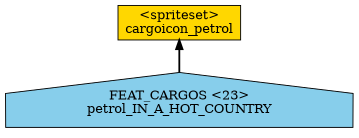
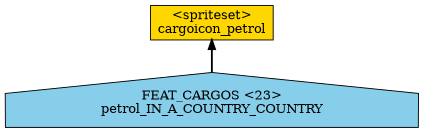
node "FEAT_CARGOS <23> petrol_IN_A_HOT_COUNTRY": label "FEAT_CARGOS <23> petrol_IN_A_HOT_COUNTRY" -> "FEAT_CARGOS <23> petrol_IN_A_COUNTRY_COUNTRY"
